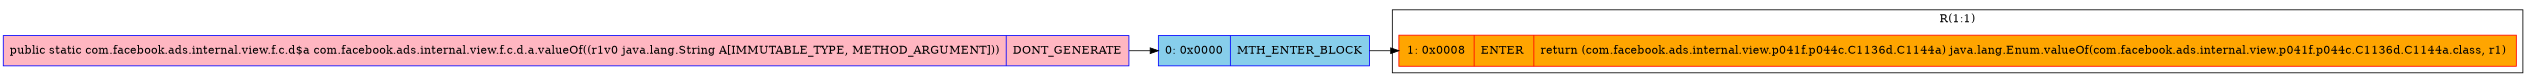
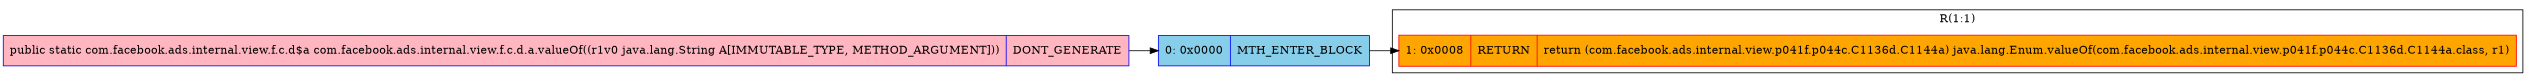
node "1: 0x0008": text "ENTER" -> "RETURN"
